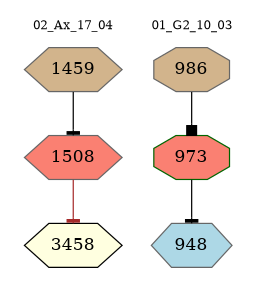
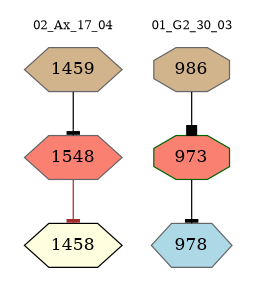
cluster "01_G2_10_03": label "01_G2_10_03" -> "01_G2_30_03"
node "1508": label "1508" -> "1548"
node "3458": label "3458" -> "1458"
node "948": label "948" -> "978"
